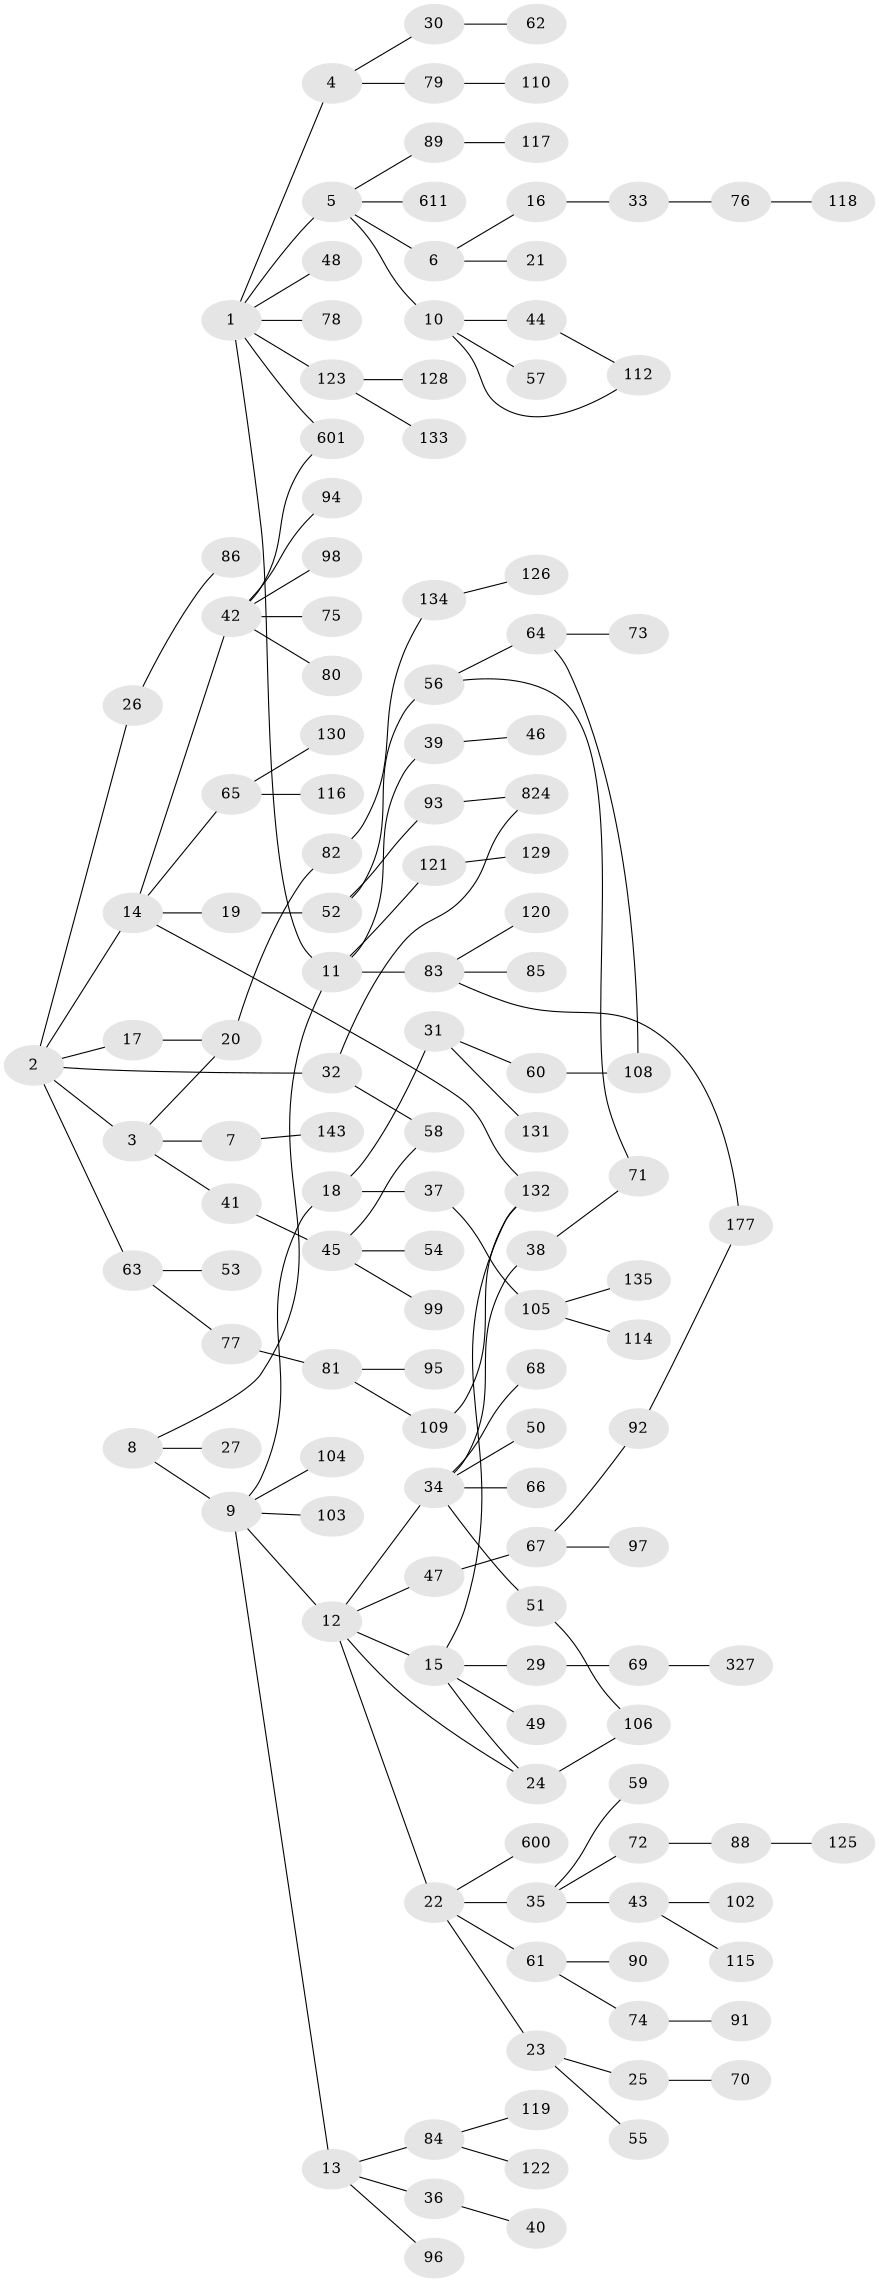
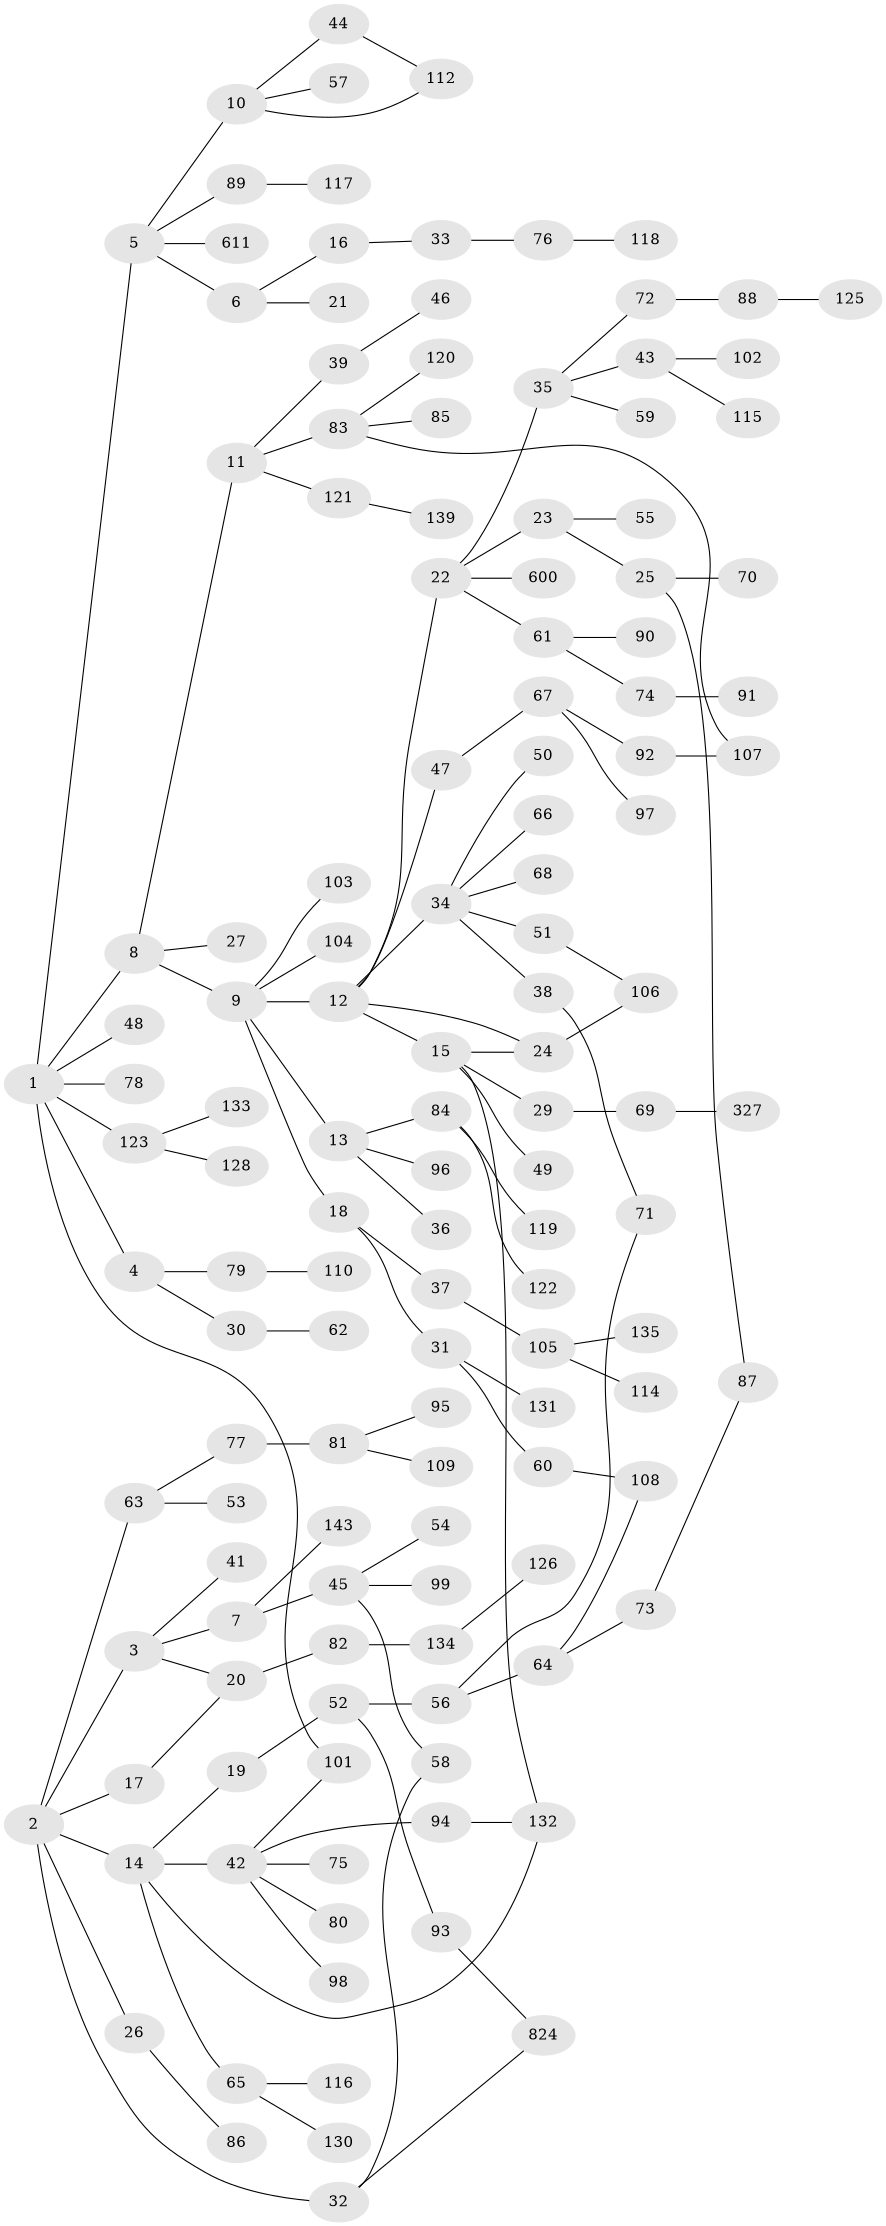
node "601": label "601" -> "101"
edge "1" -- "11": now "1" -- "8"
node "129": label "129" -> "139"
node "177": label "177" -> "107"
edge "41" -- "45": now "7" -- "45"
edge "132" -- "109": now "132" -- "94"
node "87": added
node "40": removed
